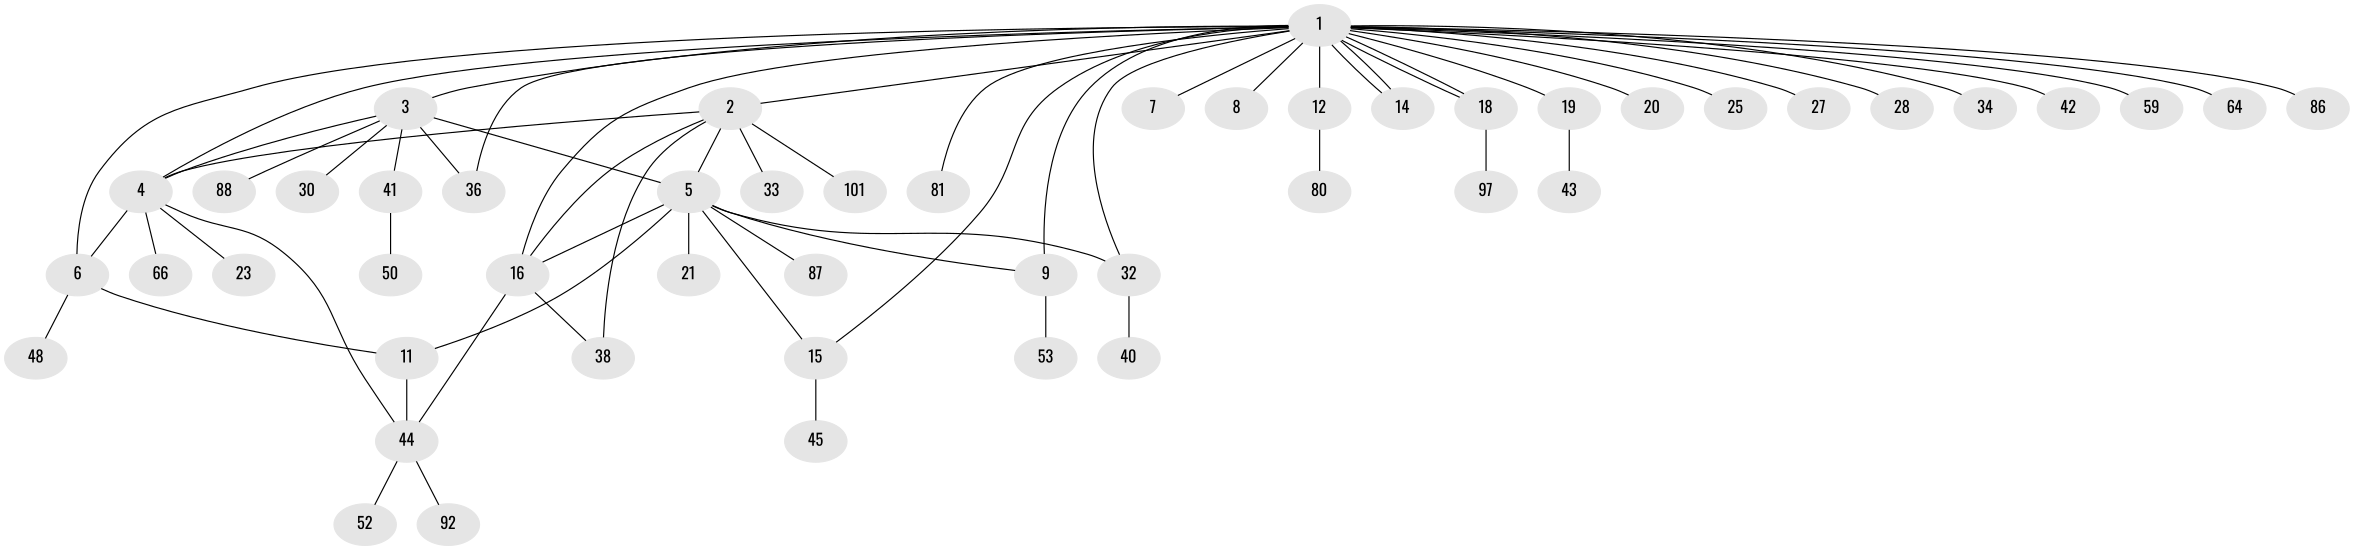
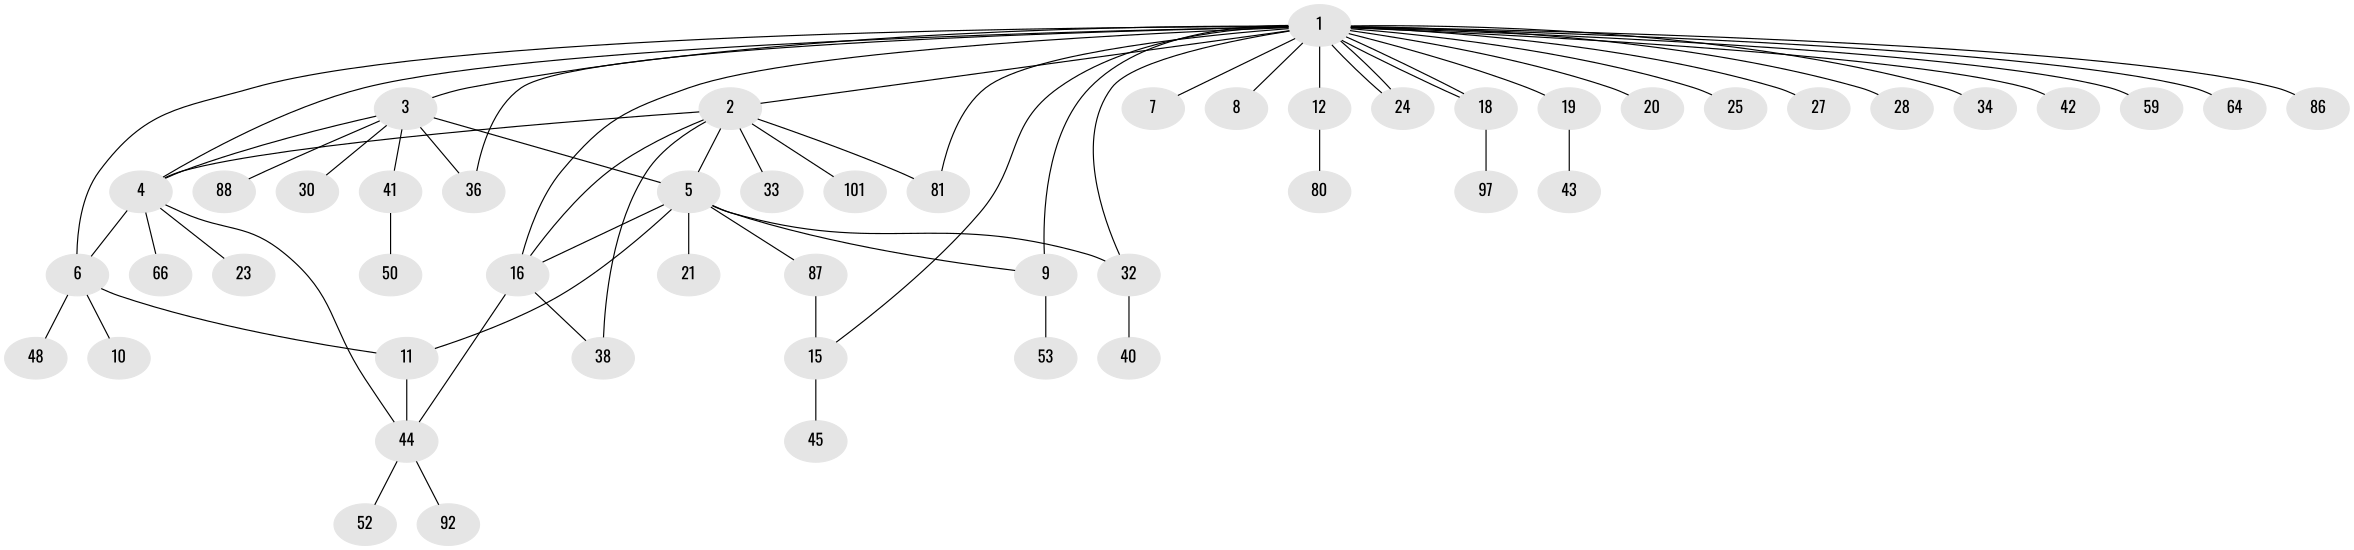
node "14": label "14" -> "24"
edge "2" -- "81": added
edge "5" -- "15": now "87" -- "15"
node "10": added
